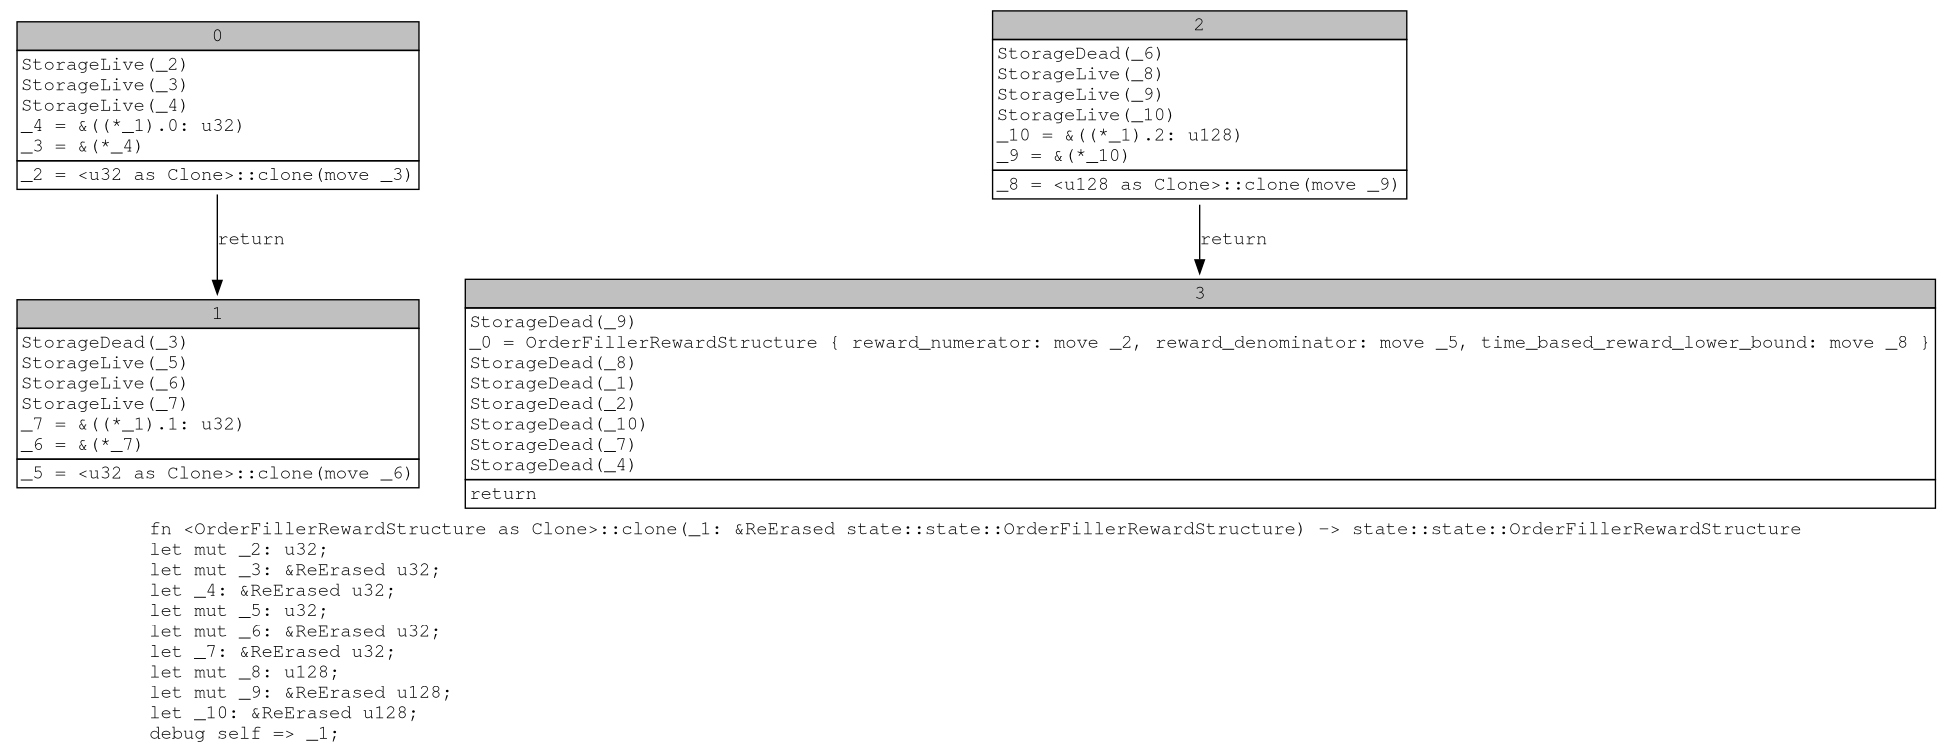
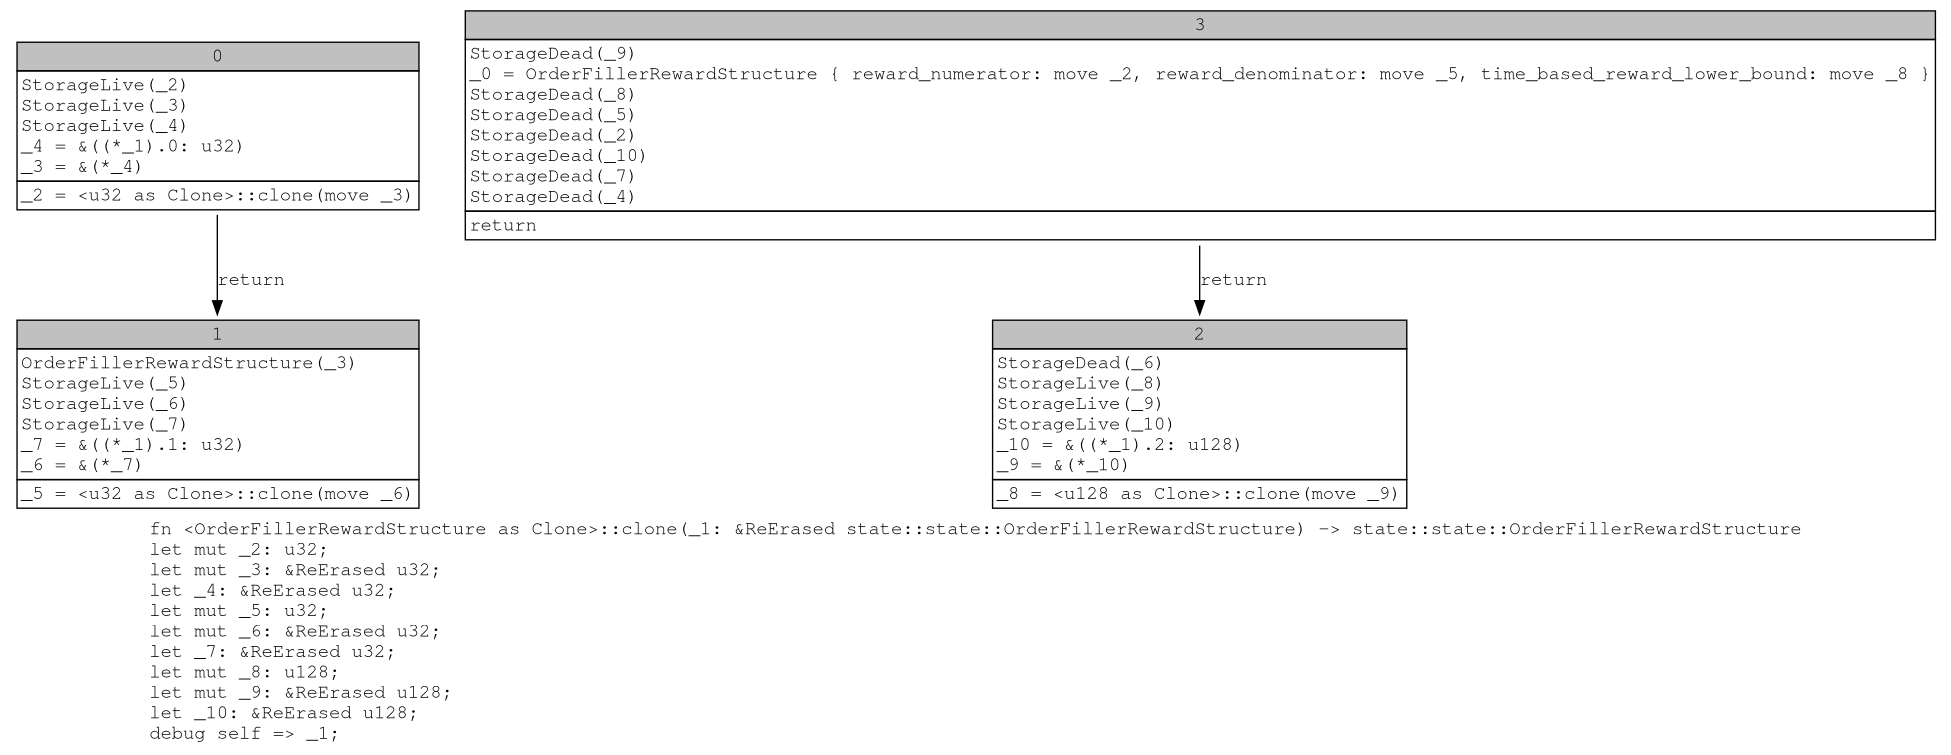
edge "2" -> "3": reversed
node "1": text "StorageDead(_3)" -> "OrderFillerRewardStructure(_3)"
node "3": text "StorageDead(_1)" -> "StorageDead(_5)"
